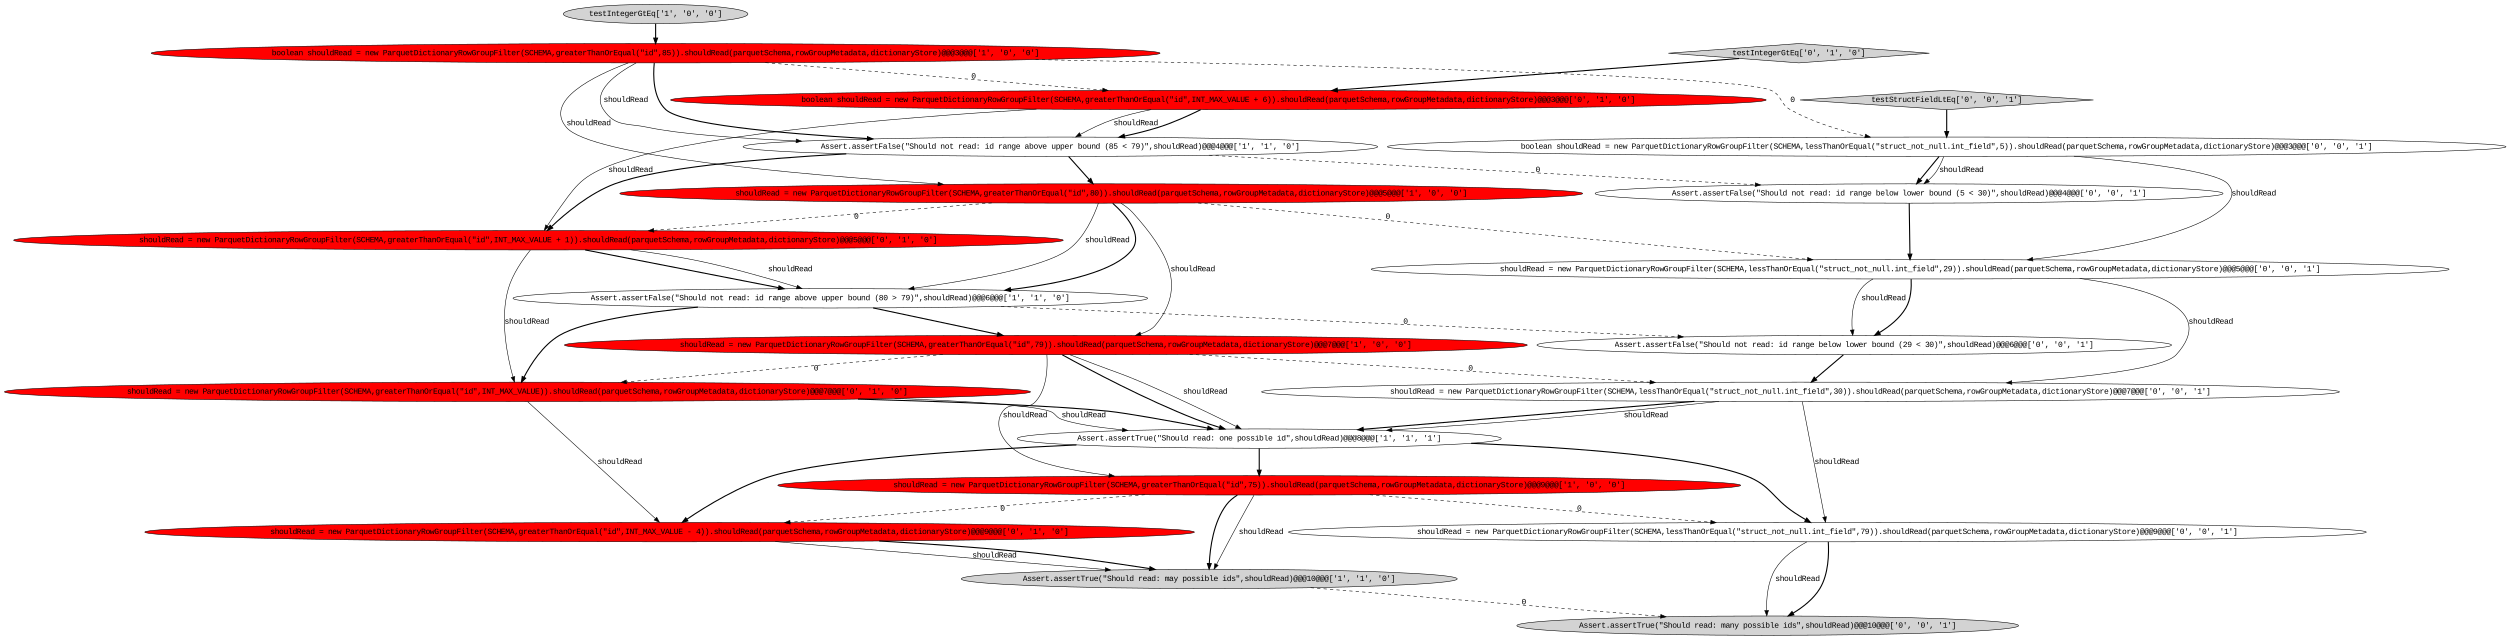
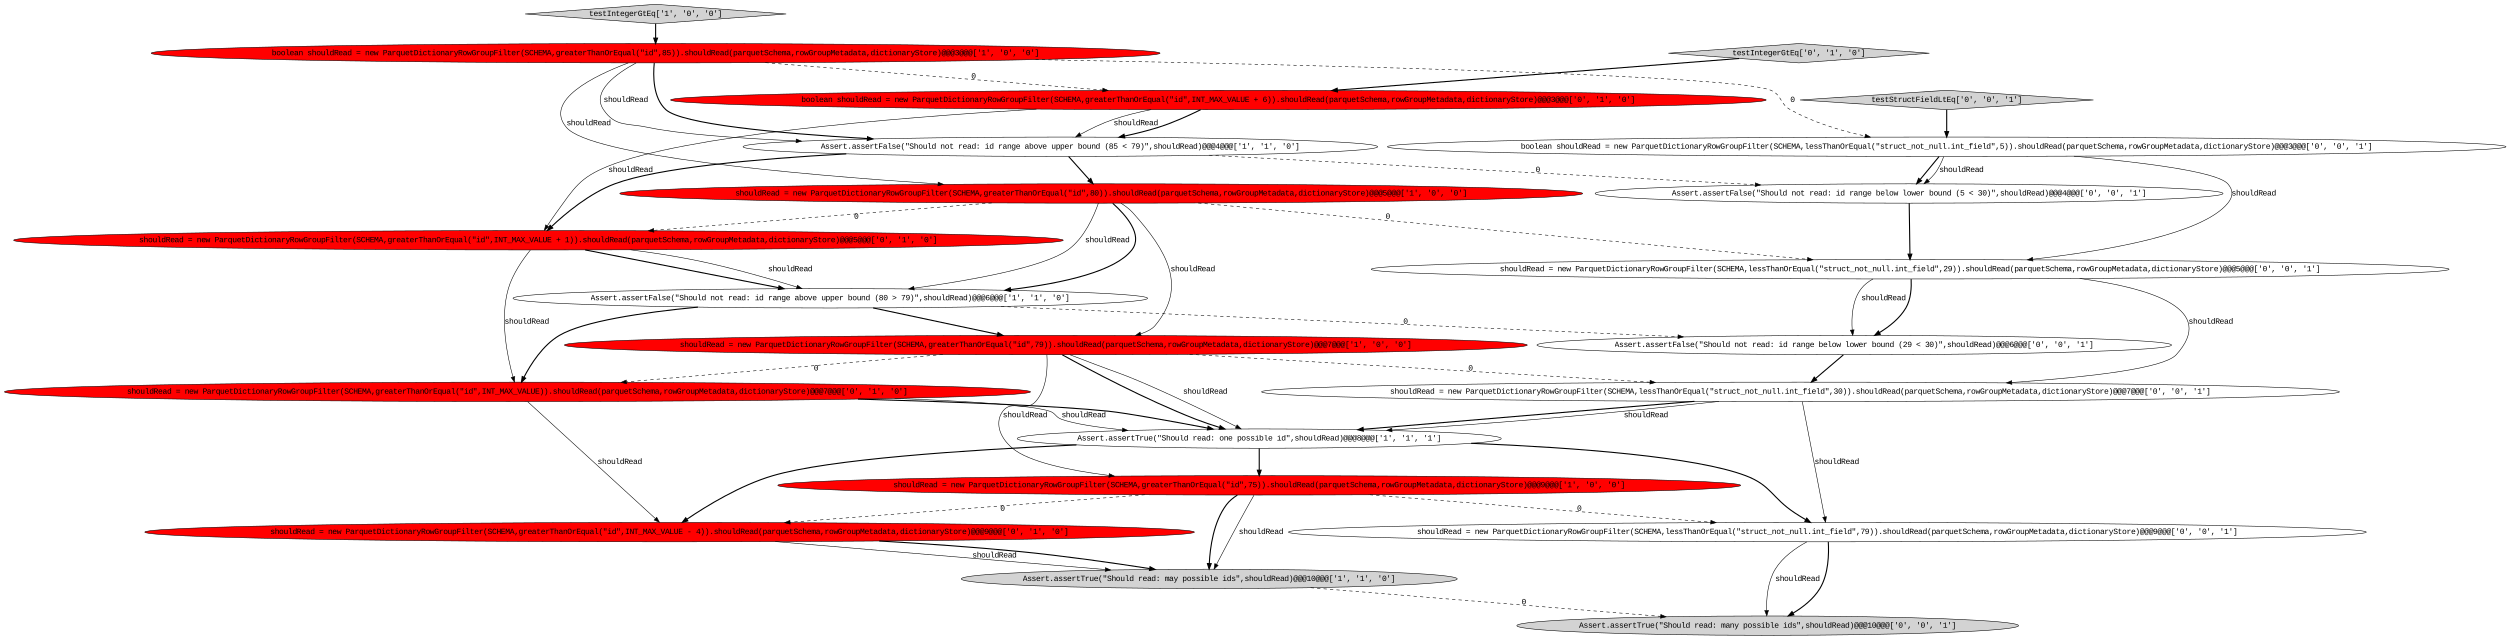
node "testIntegerGtEq['1', '0', '0']": shape ellipse -> diamond
